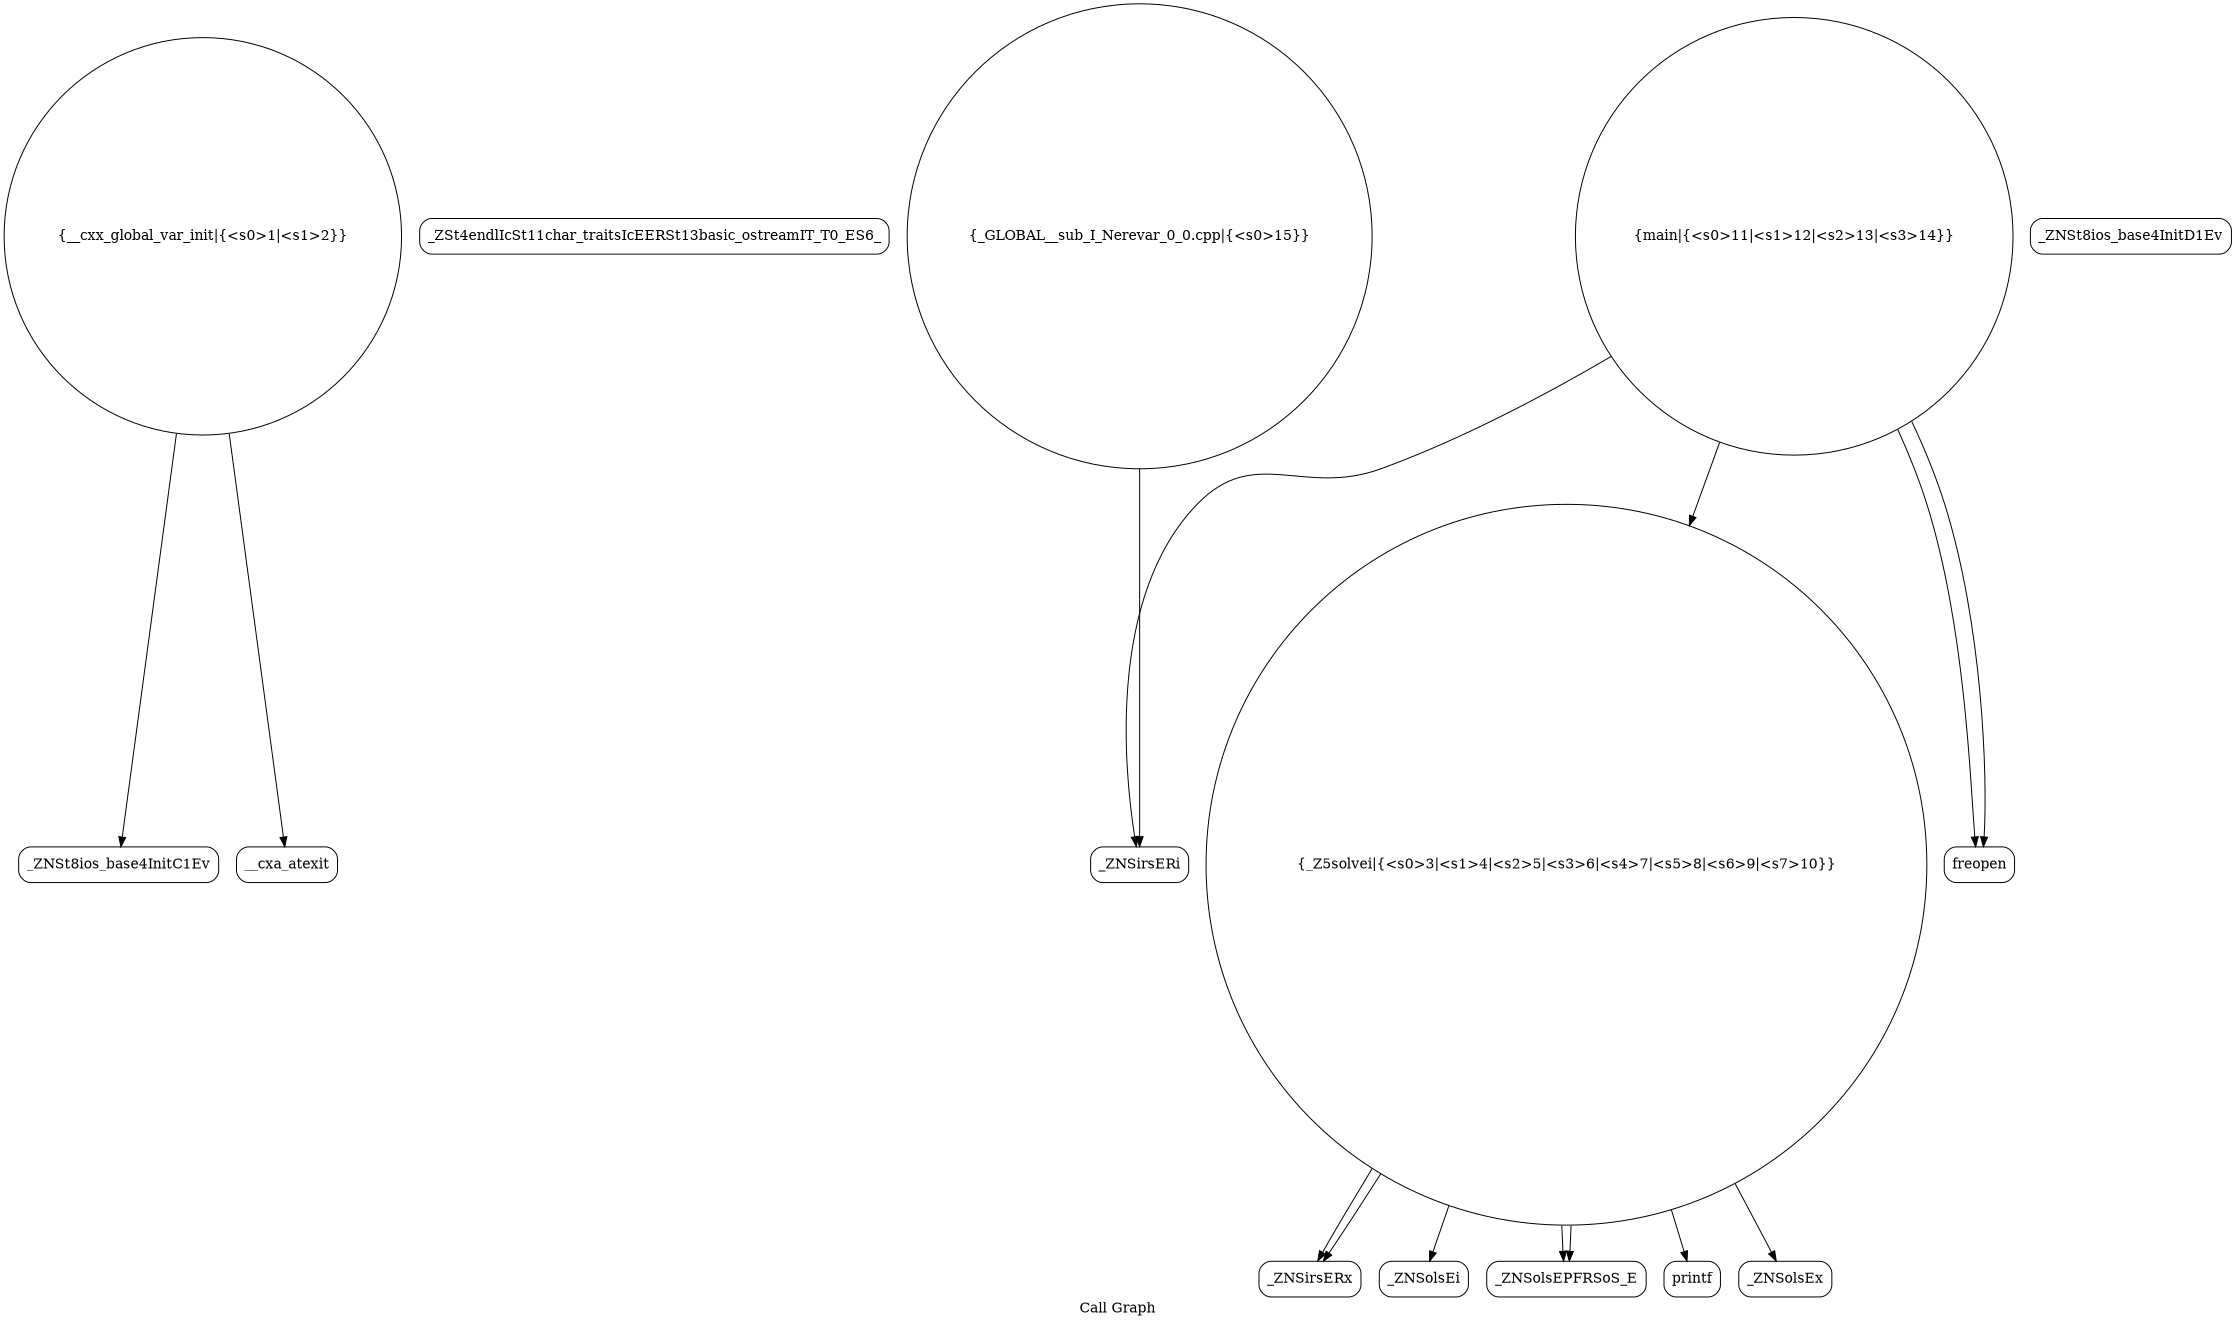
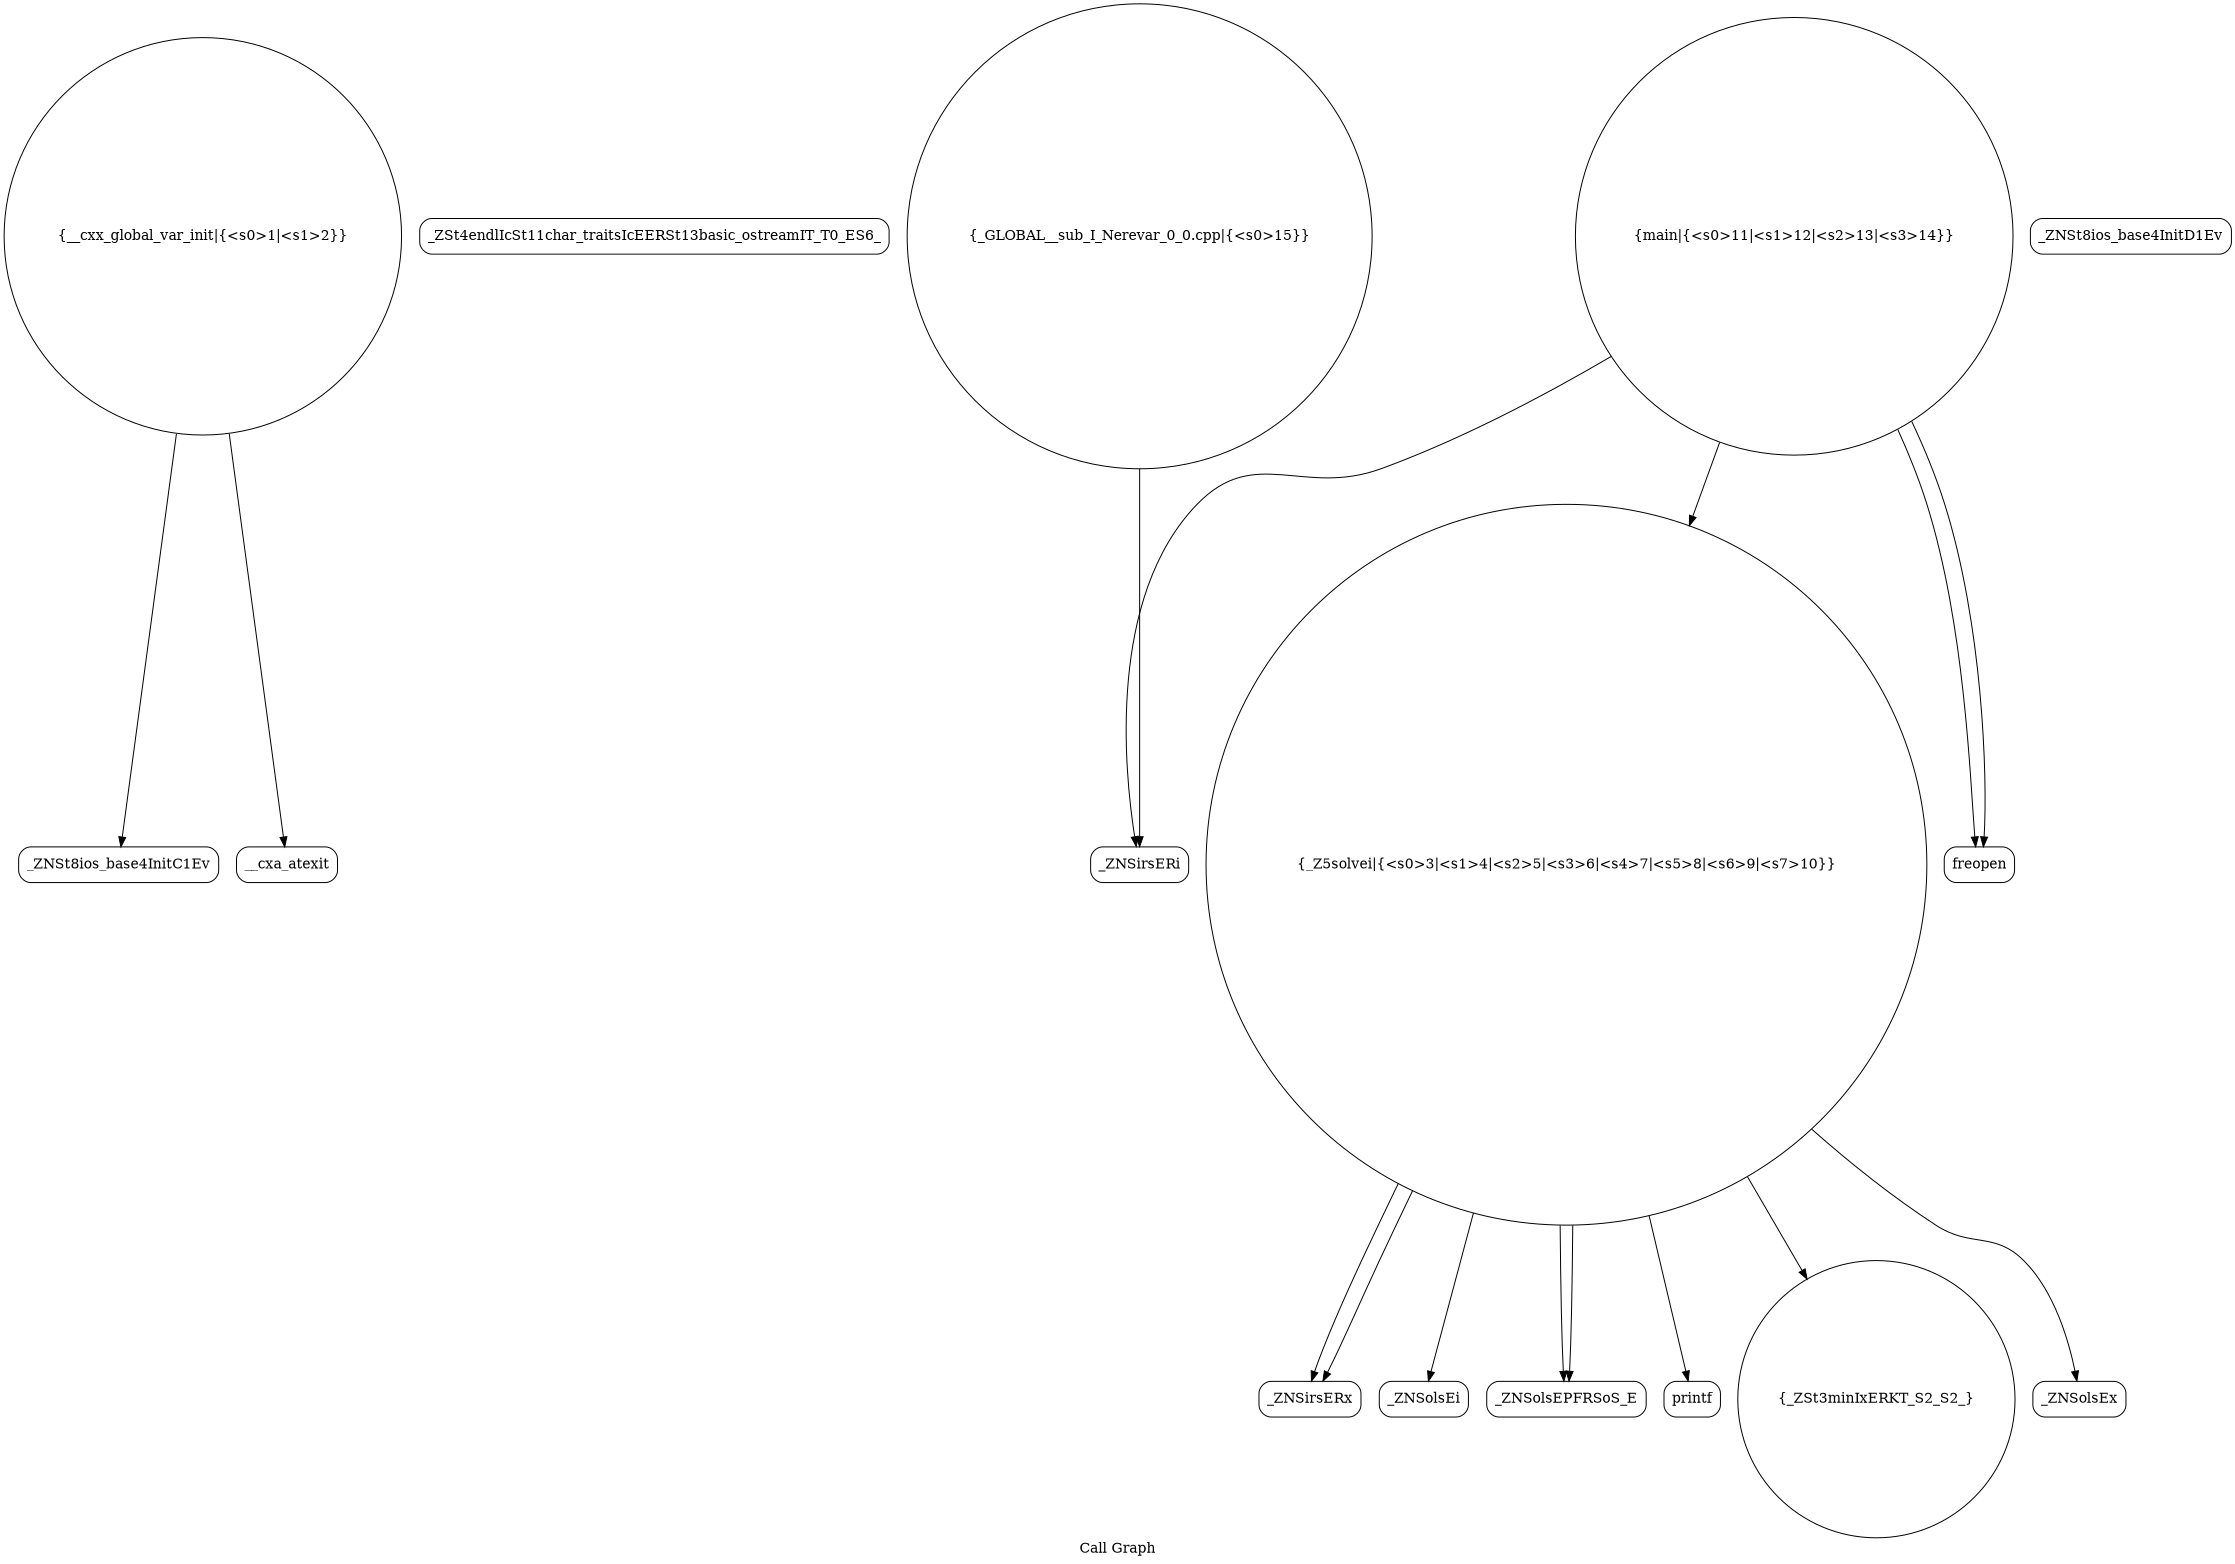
node "{_ZSt3minIxERKT_S2_S2_}": added
